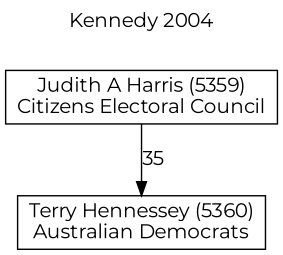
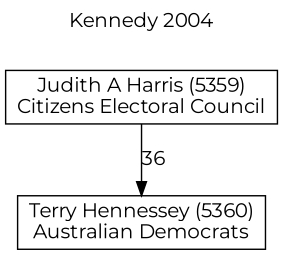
edge "Judith A Harris (5359) Citizens Electoral Council" -> "Terry Hennessey (5360) Australian Democrats": label "35" -> "36"
